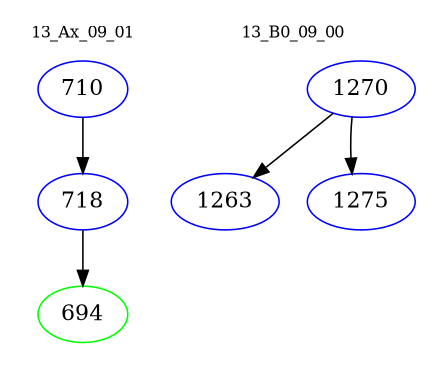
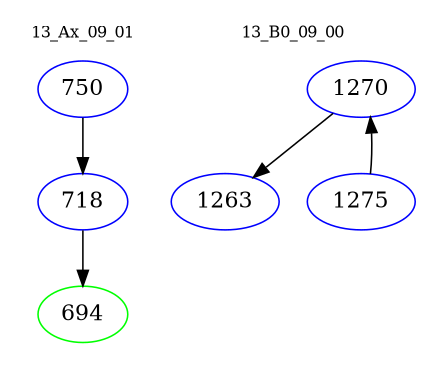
node "710": label "710" -> "750"
edge "1270" -> "1275": reversed
